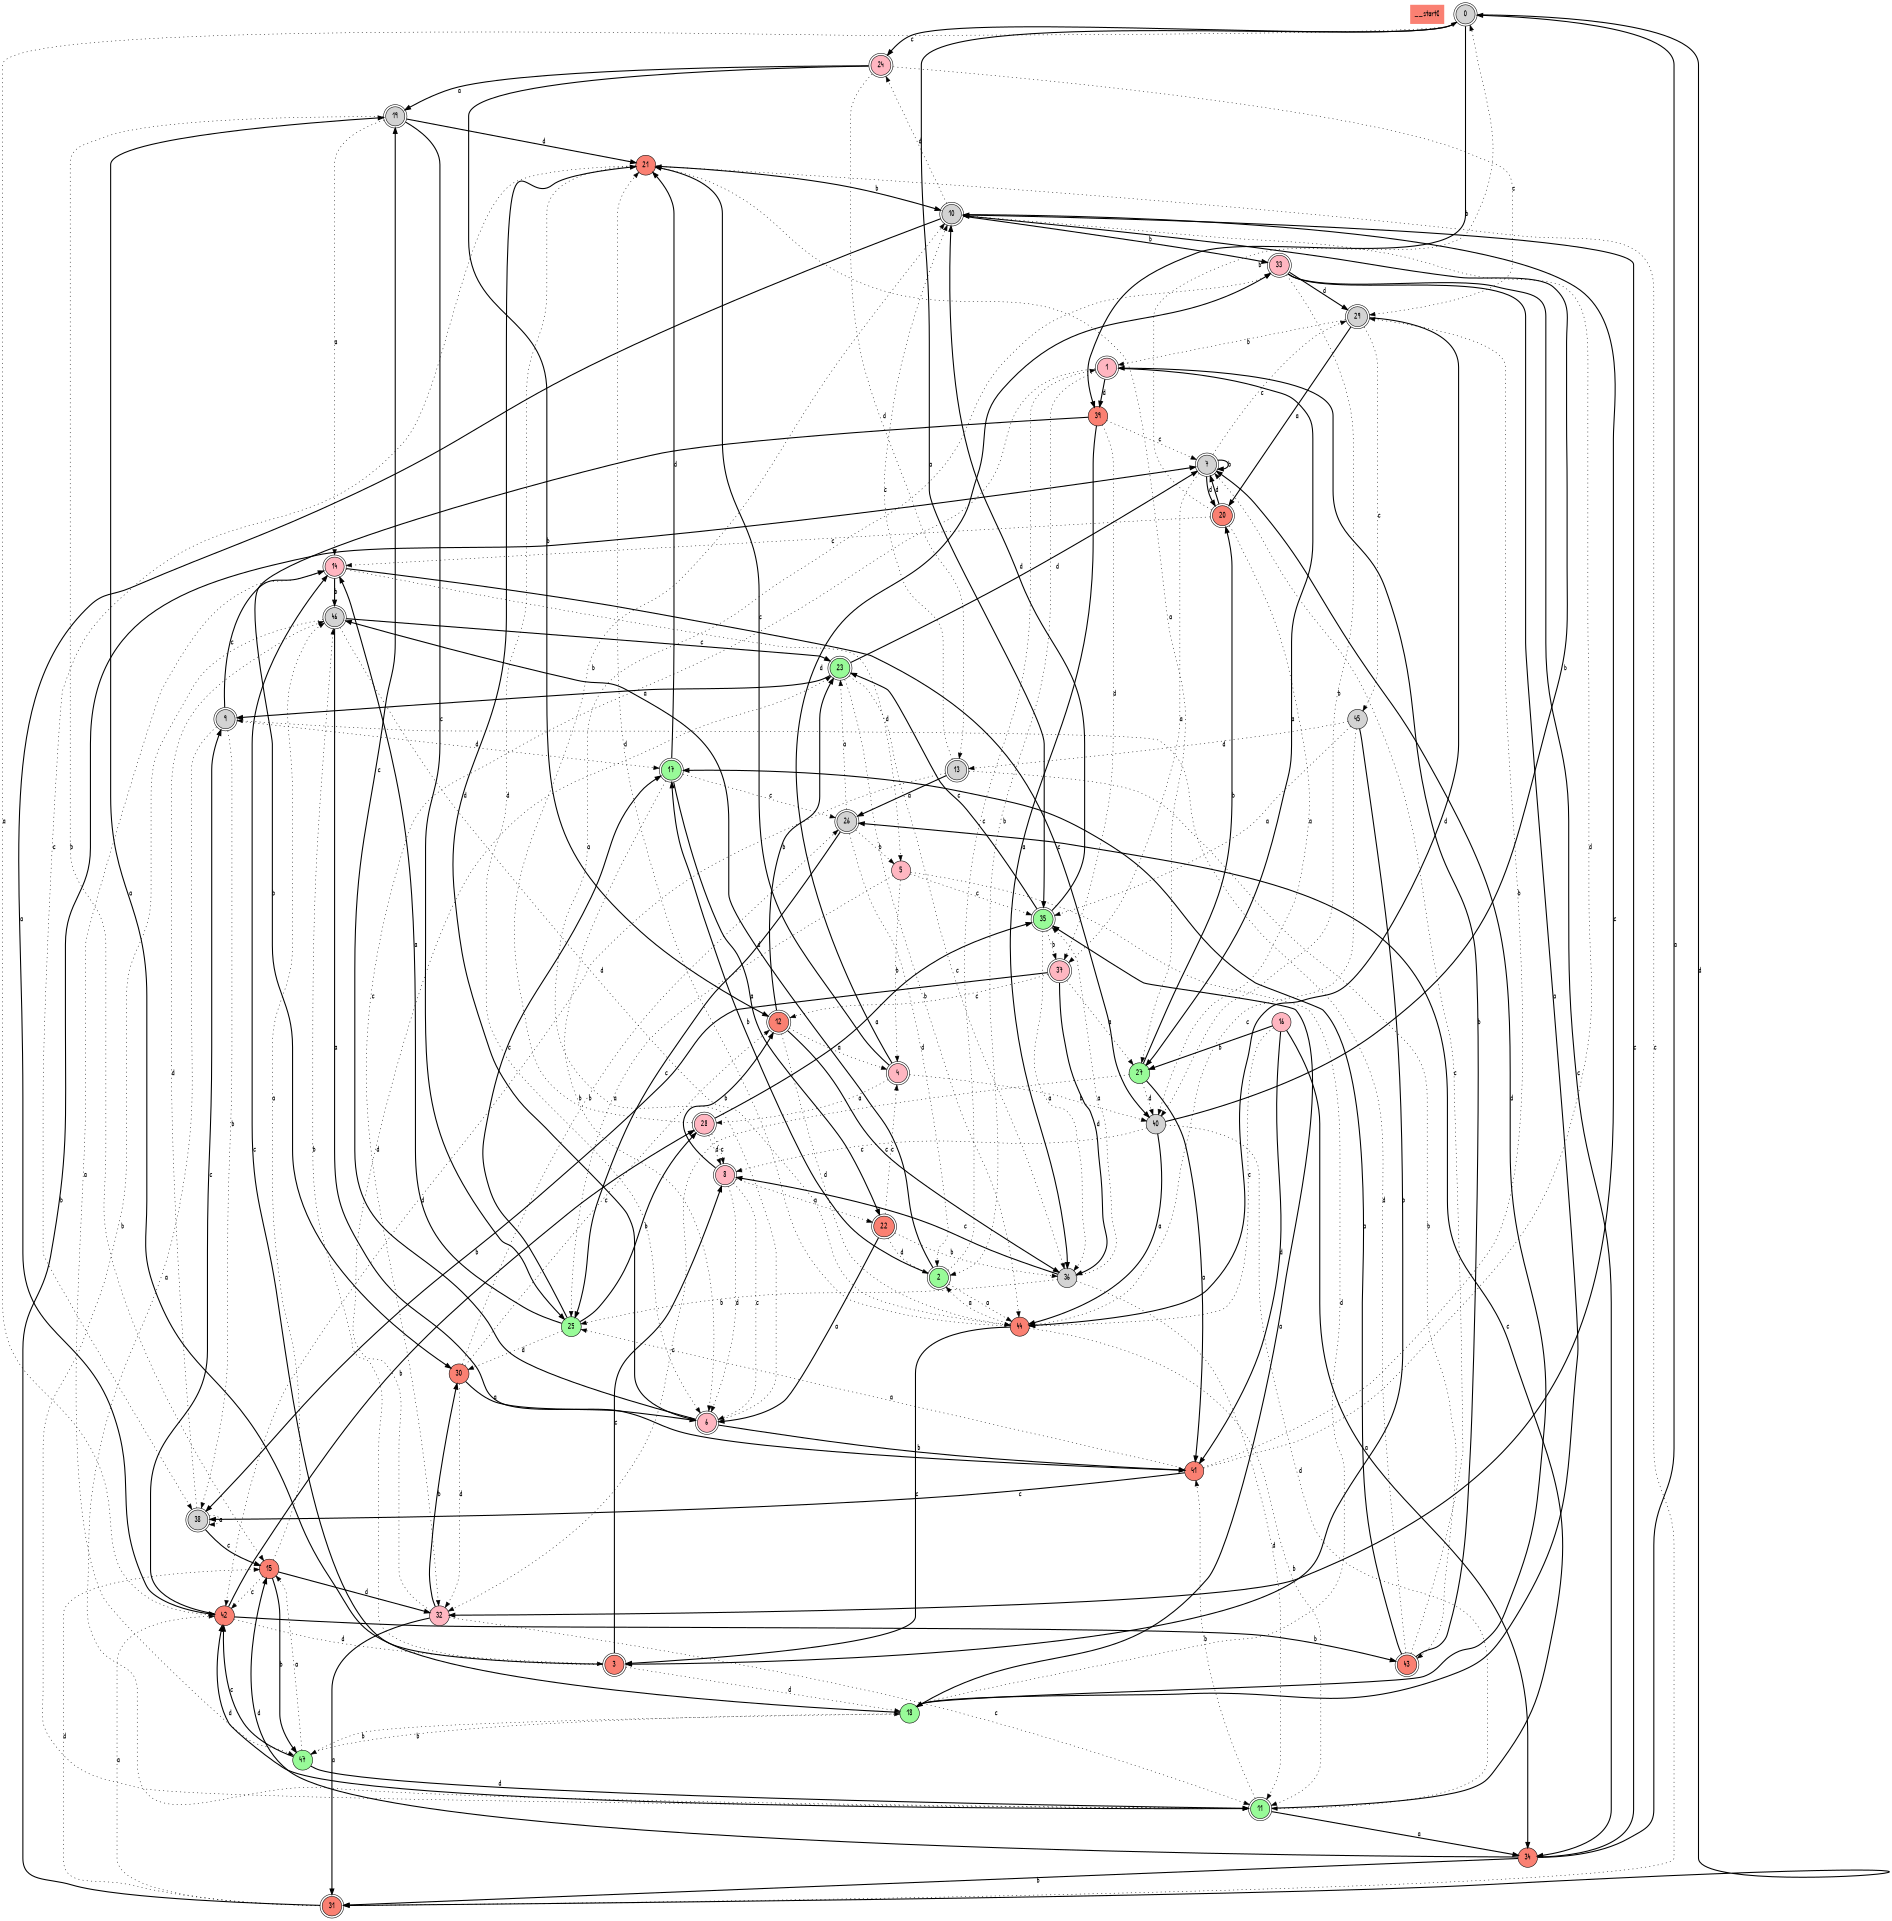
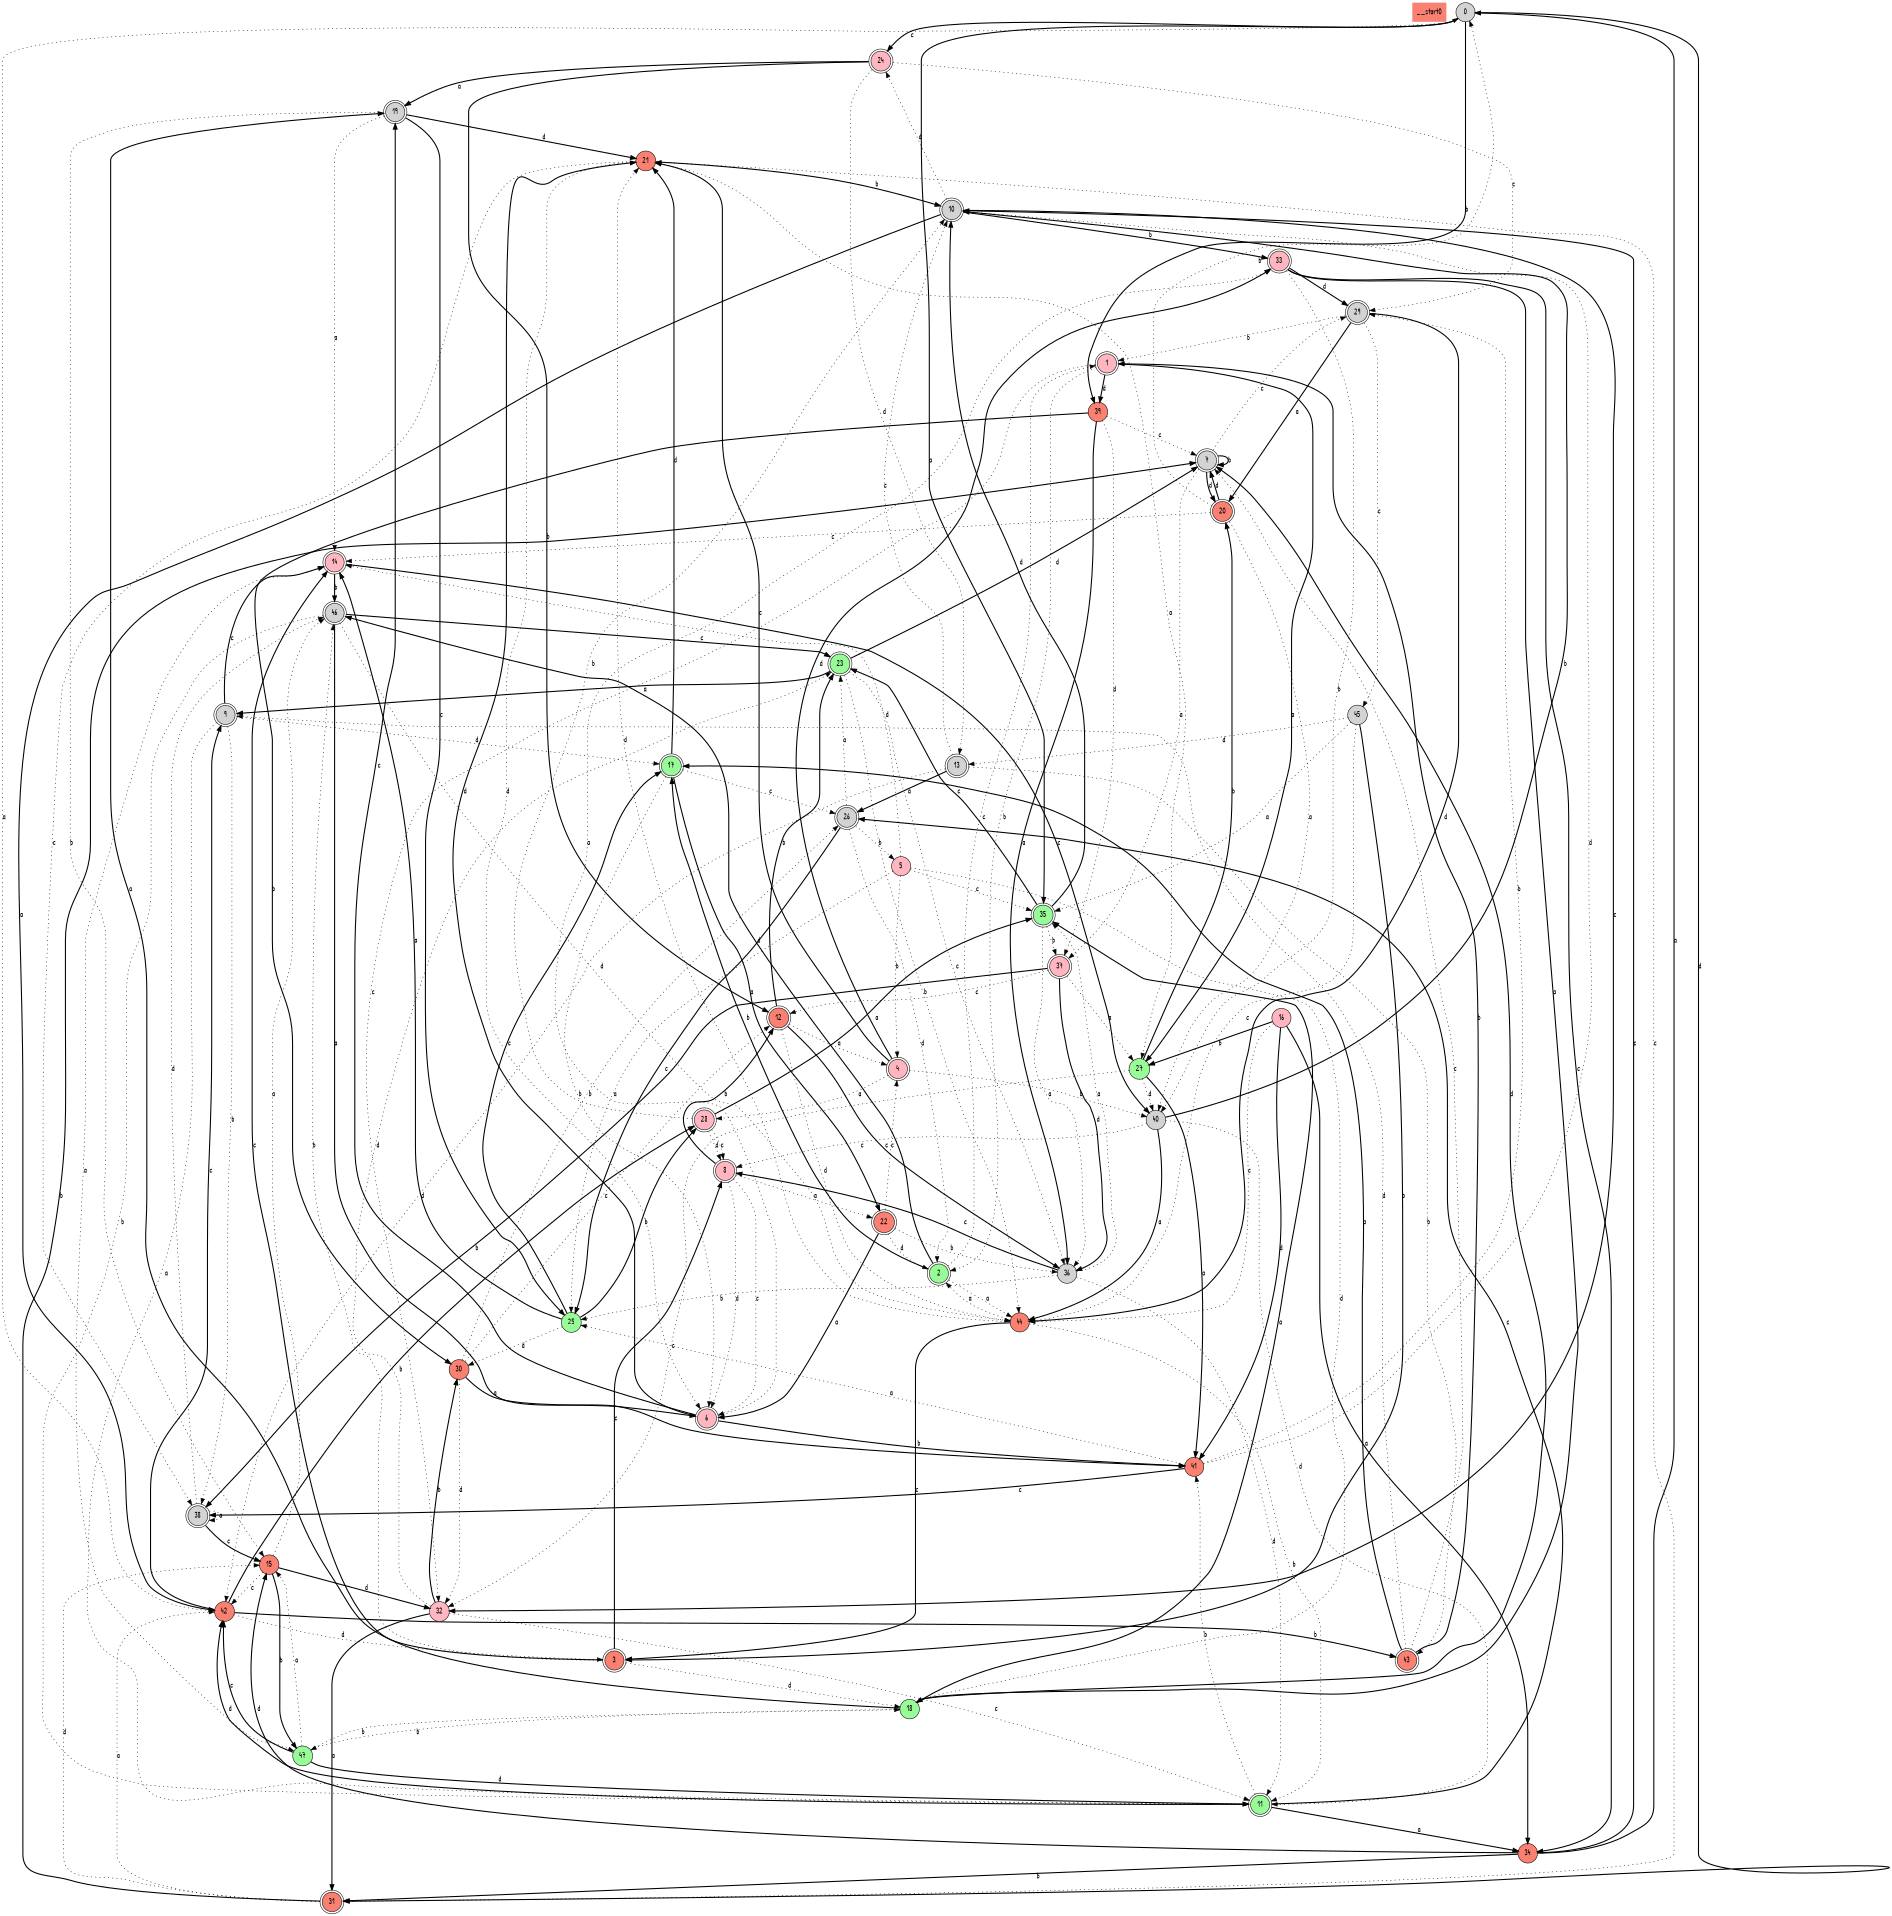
node "0": shape doublecircle -> circle
edge "14" -> "5": reversed
